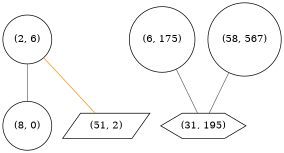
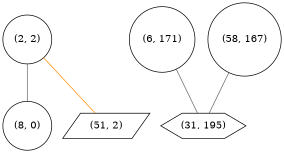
node "(2, 6)": label "(2, 6)" -> "(2, 2)"
node "(6, 175)": label "(6, 175)" -> "(6, 171)"
node "(58, 567)": label "(58, 567)" -> "(58, 167)"
